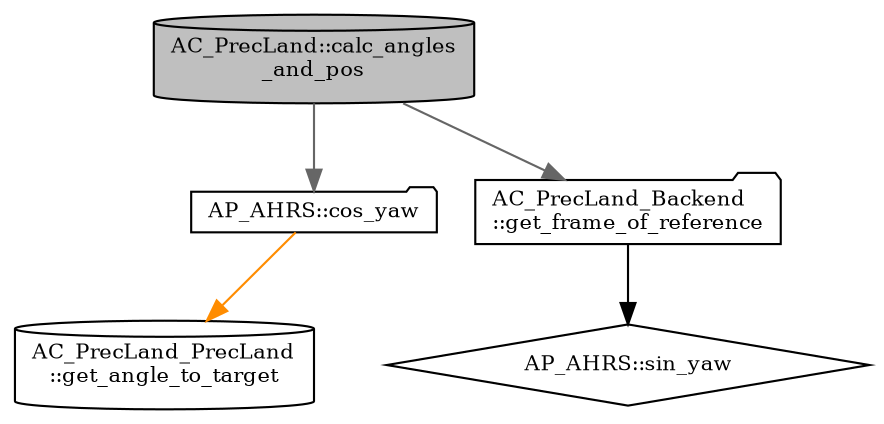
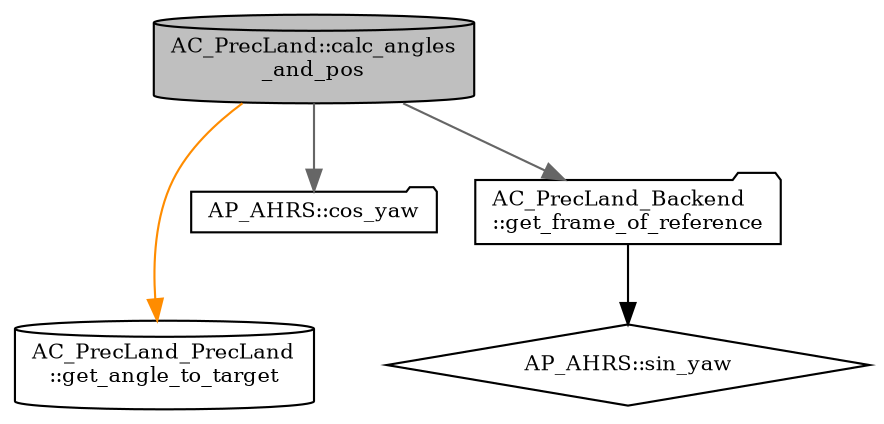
edge "AP_AHRS::cos_yaw" -> "AC_PrecLand_PrecLand ::get_angle_to_target": now "AC_PrecLand::calc_angles _and_pos" -> "AC_PrecLand_PrecLand ::get_angle_to_target"
